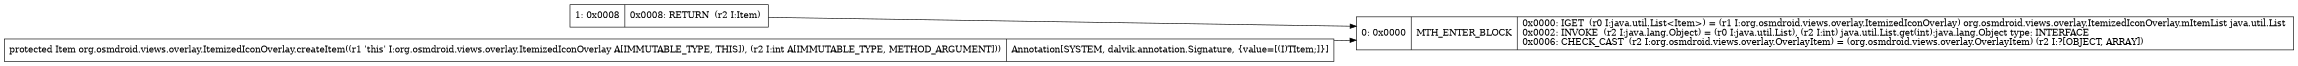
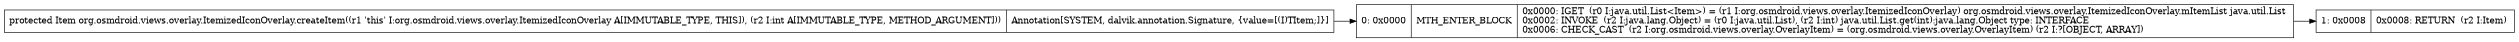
edge "1: 0x0008" -> "0: 0x0000": reversed
